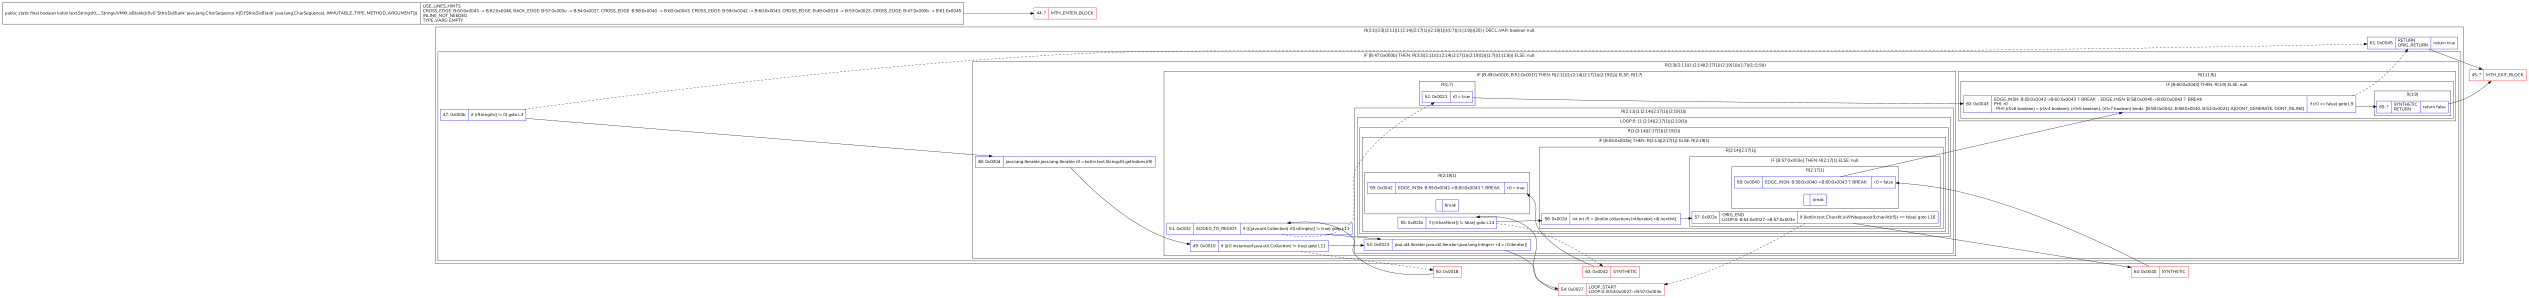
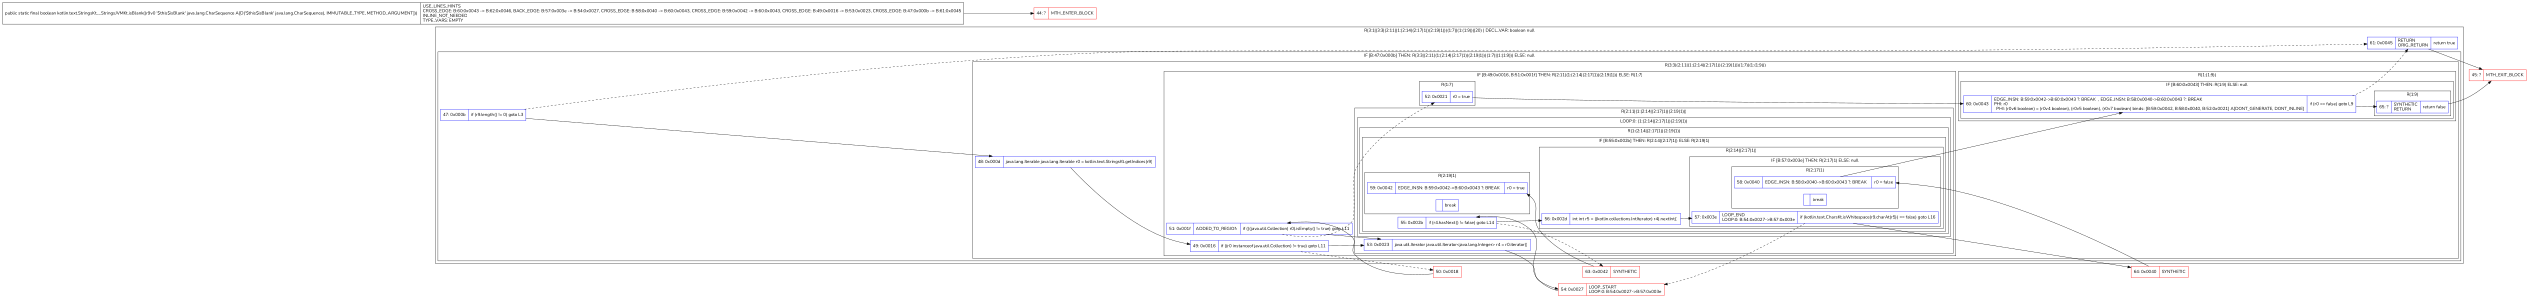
node "57: 0x003e": text "ORIG_END" -> "LOOP_END"
